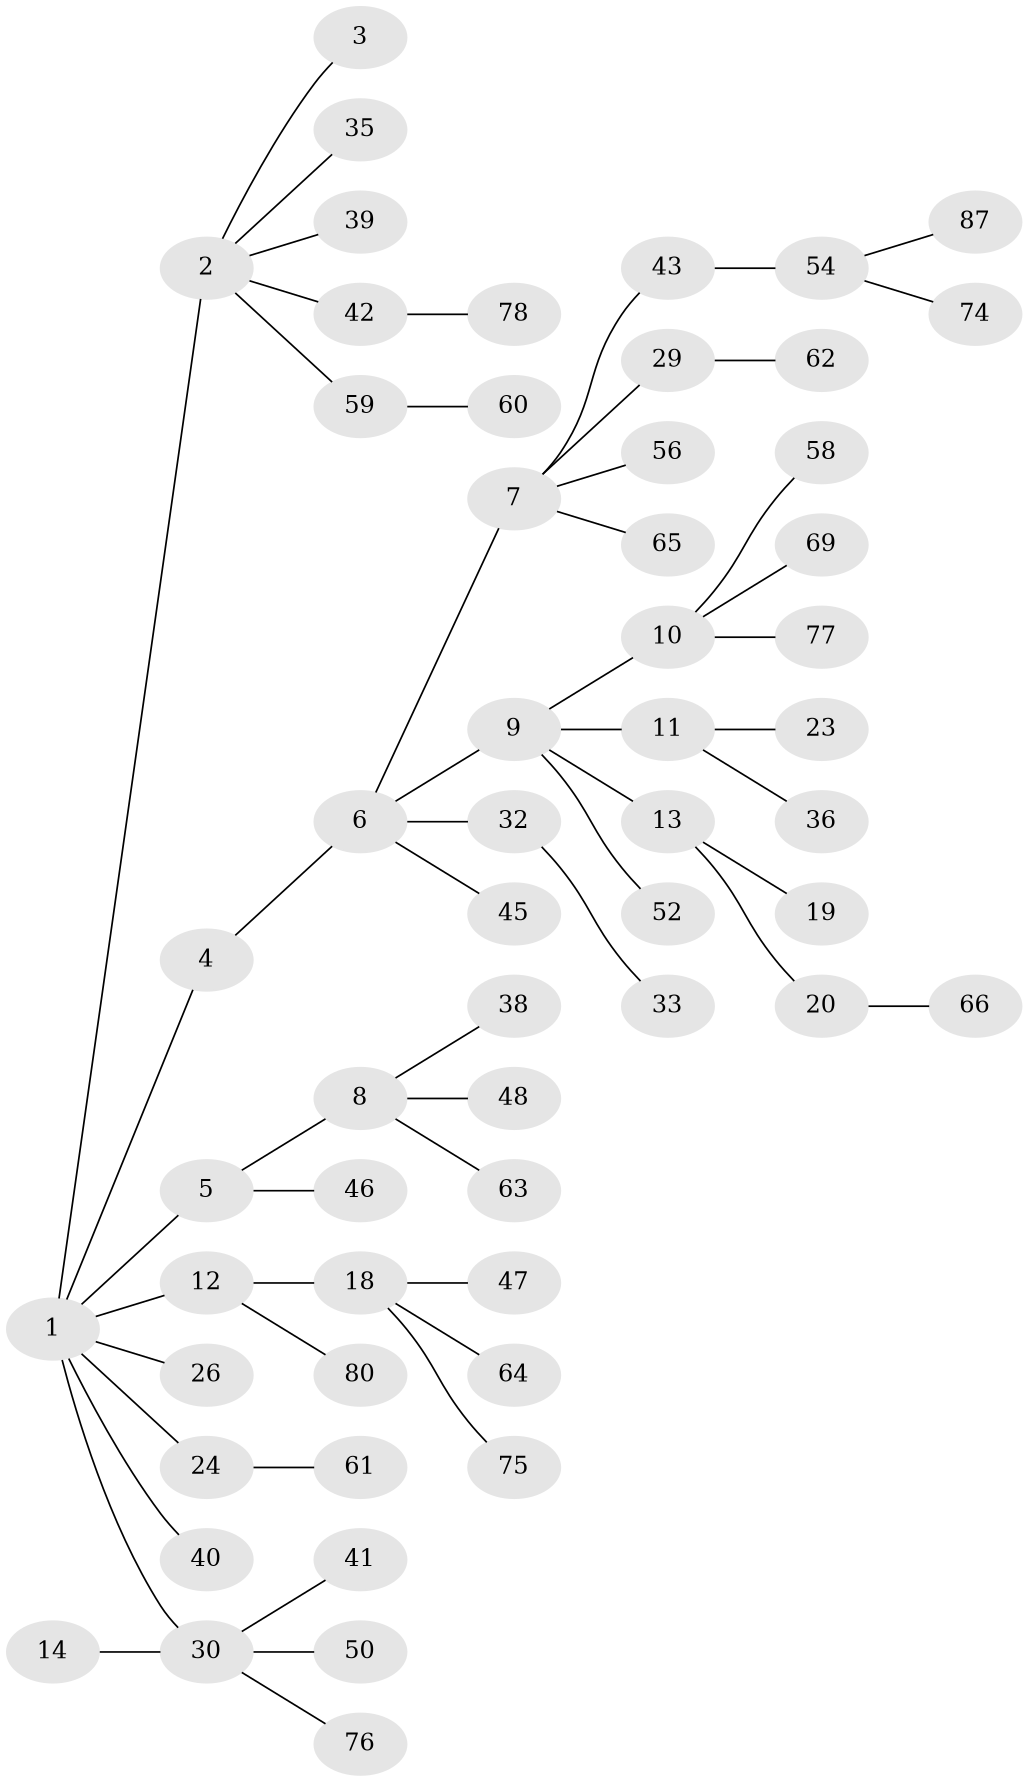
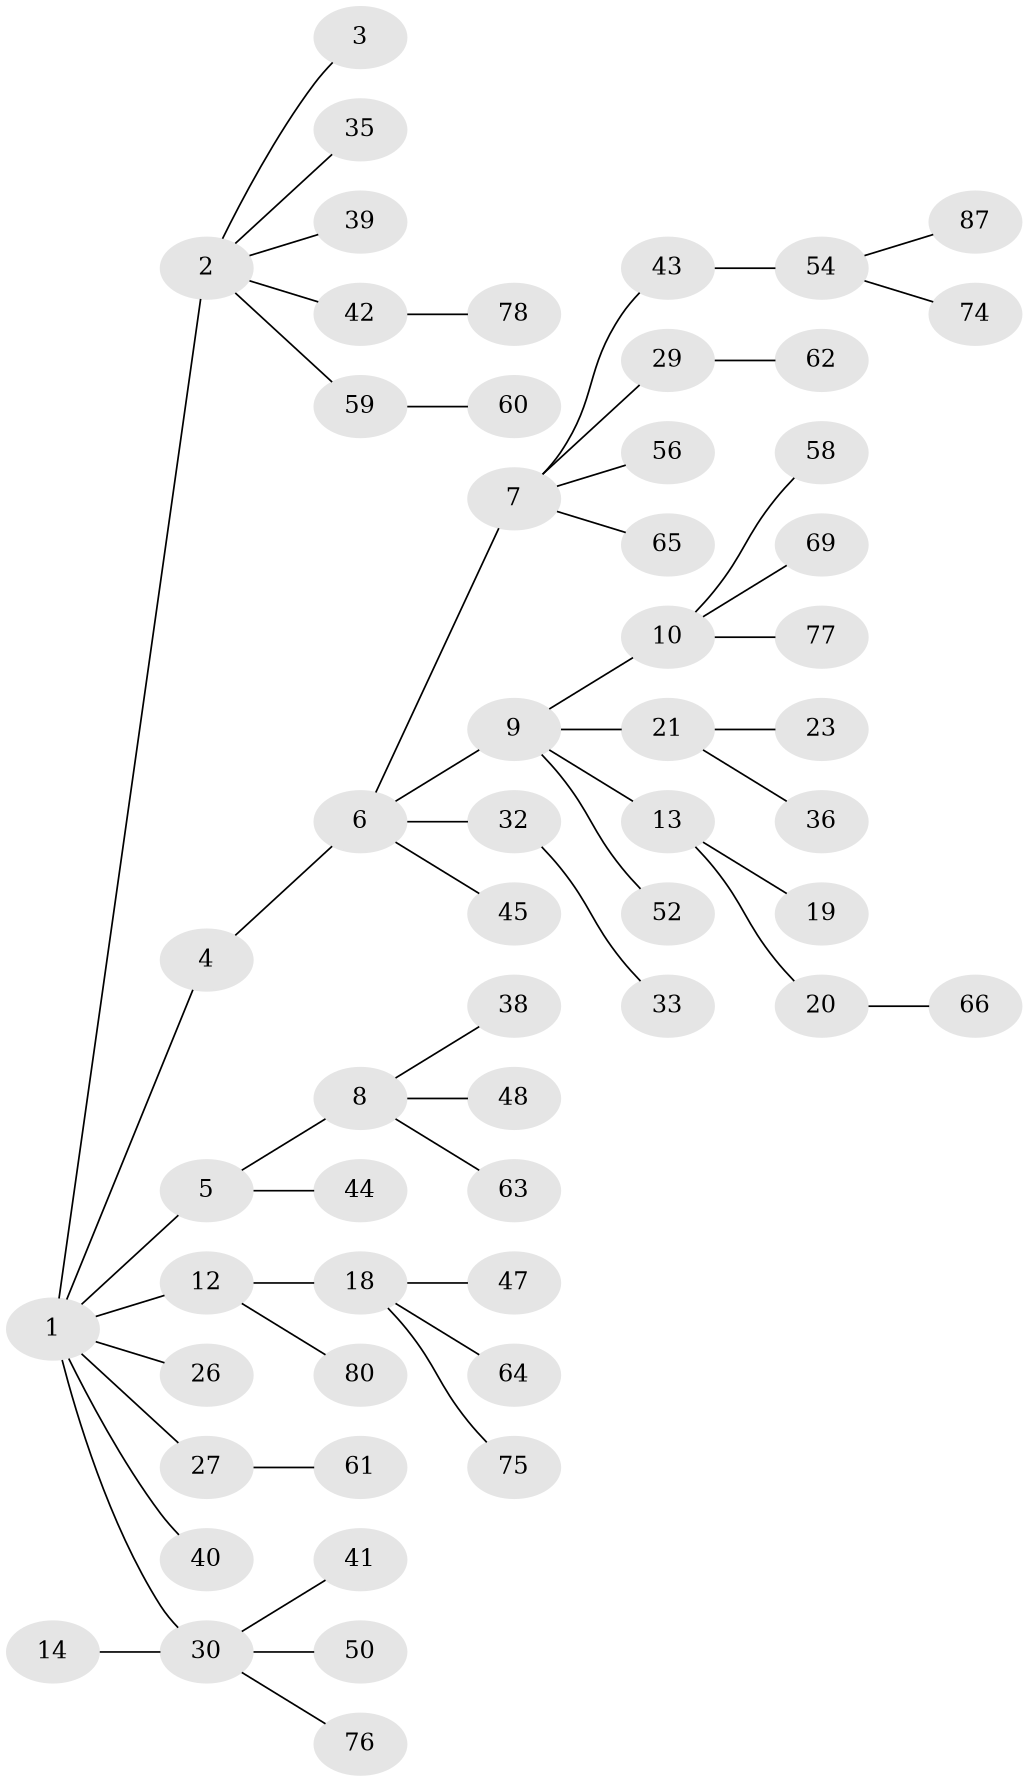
node "11": label "11" -> "21"
node "46": label "46" -> "44"
node "24": label "24" -> "27"
